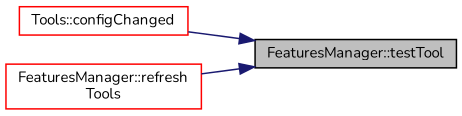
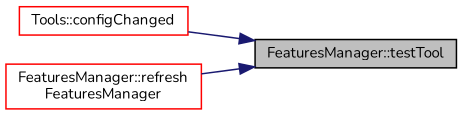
node "FeaturesManager::refresh Tools": label "FeaturesManager::refresh Tools" -> "FeaturesManager::refresh FeaturesManager"
